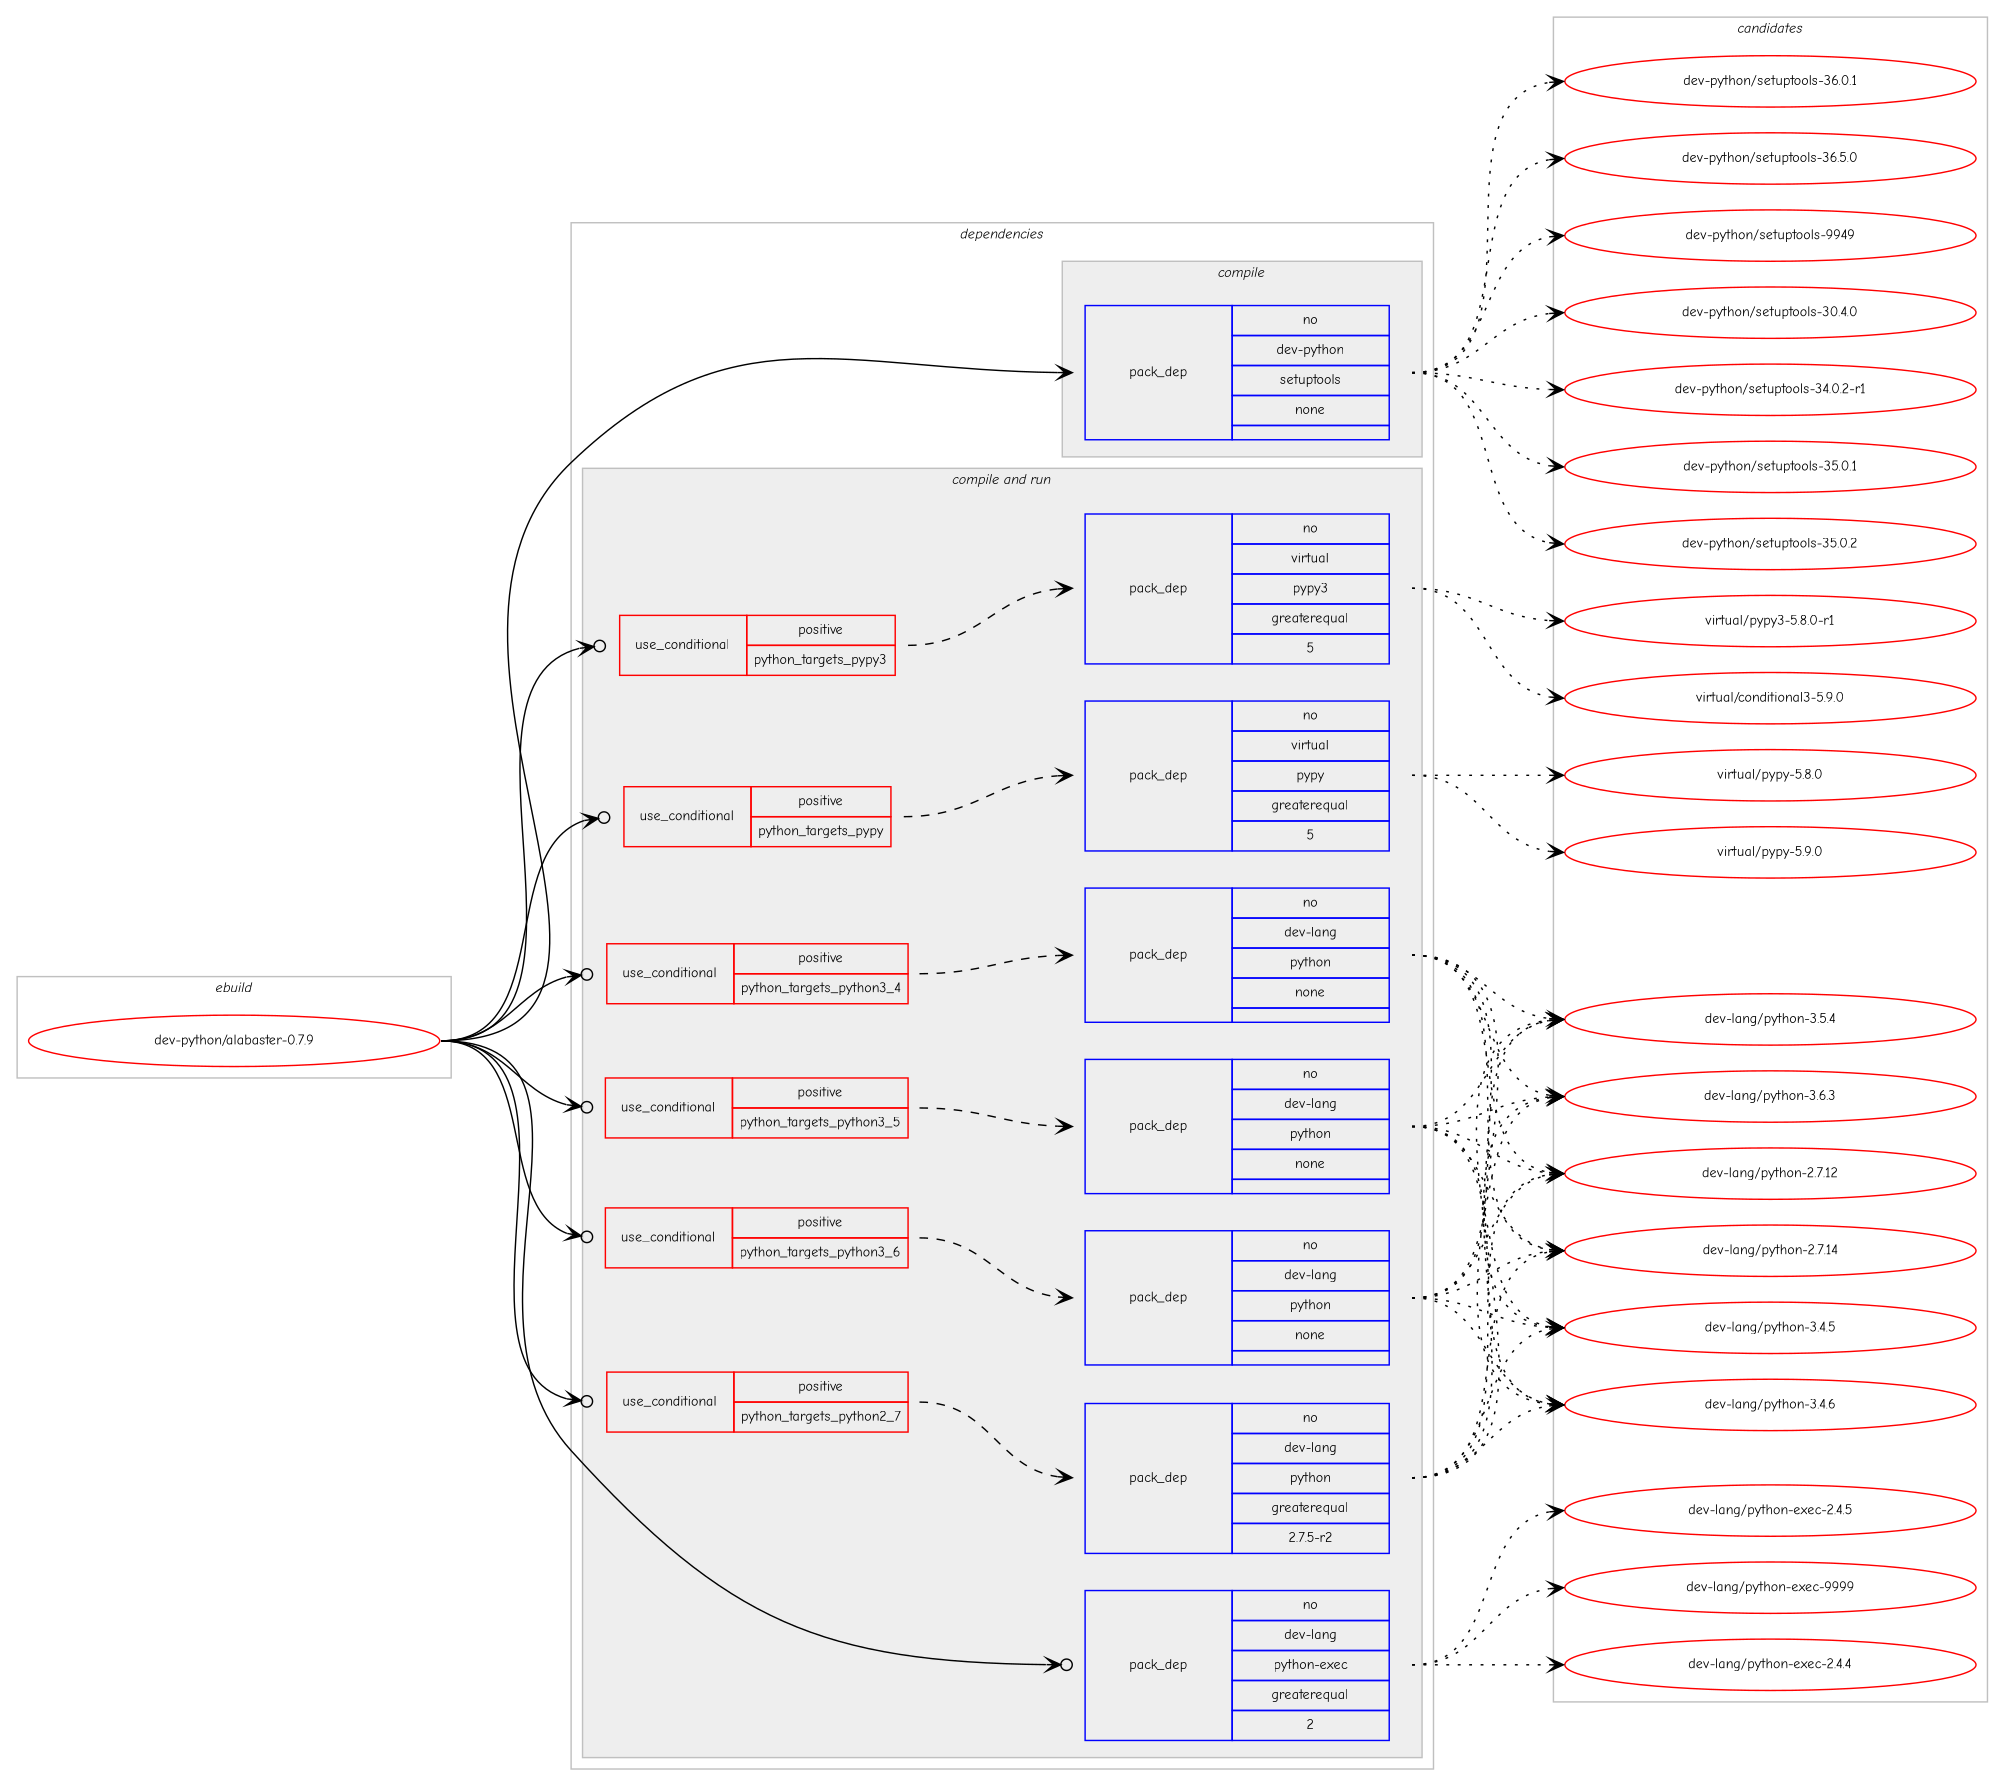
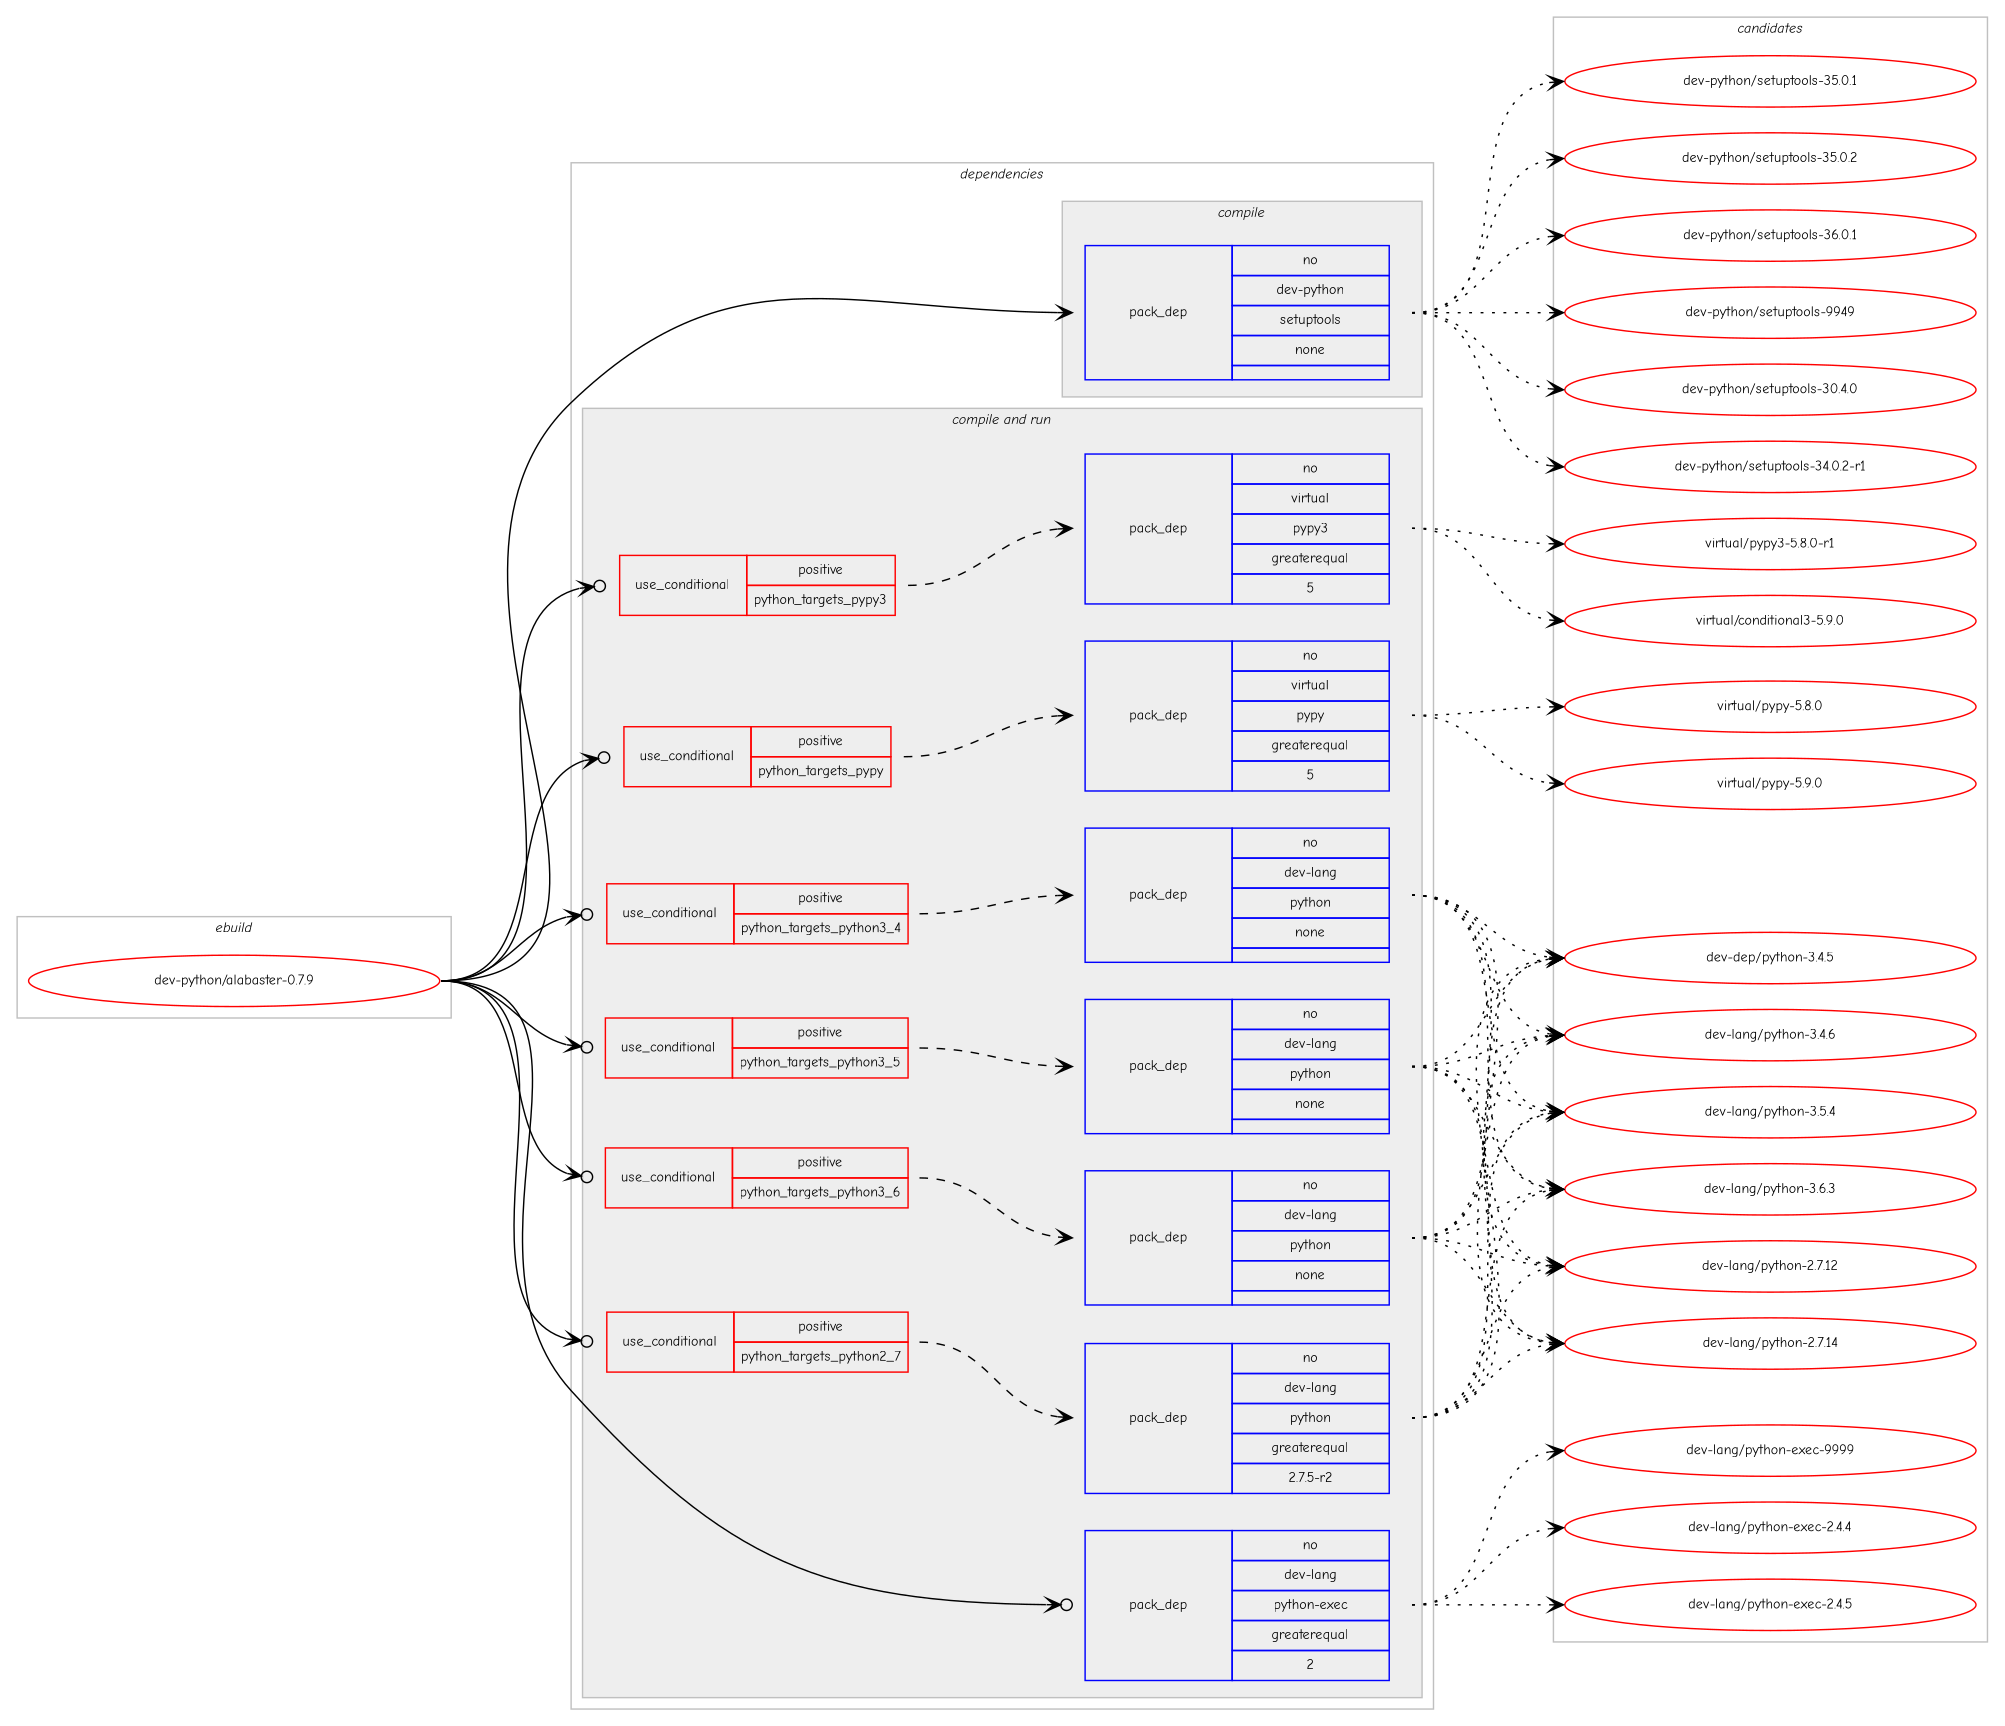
node "dev-python/setuptools-36.5.0": removed
node "dev-lang/python-3.4.5": label "dev-lang/python-3.4.5" -> "dev-dep/python-3.4.5"
